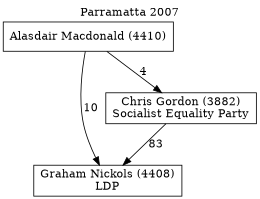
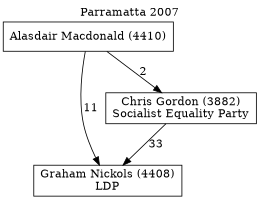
edge "Alasdair Macdonald (4410)" -> "Chris Gordon (3882) Socialist Equality Party": label "4" -> "2"
edge "Alasdair Macdonald (4410)" -> "Graham Nickols (4408) LDP": label "10" -> "11"
edge "Chris Gordon (3882) Socialist Equality Party" -> "Graham Nickols (4408) LDP": label "83" -> "33"
